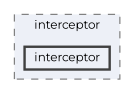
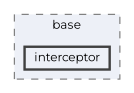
cluster "interceptor": label "interceptor" -> "base"
